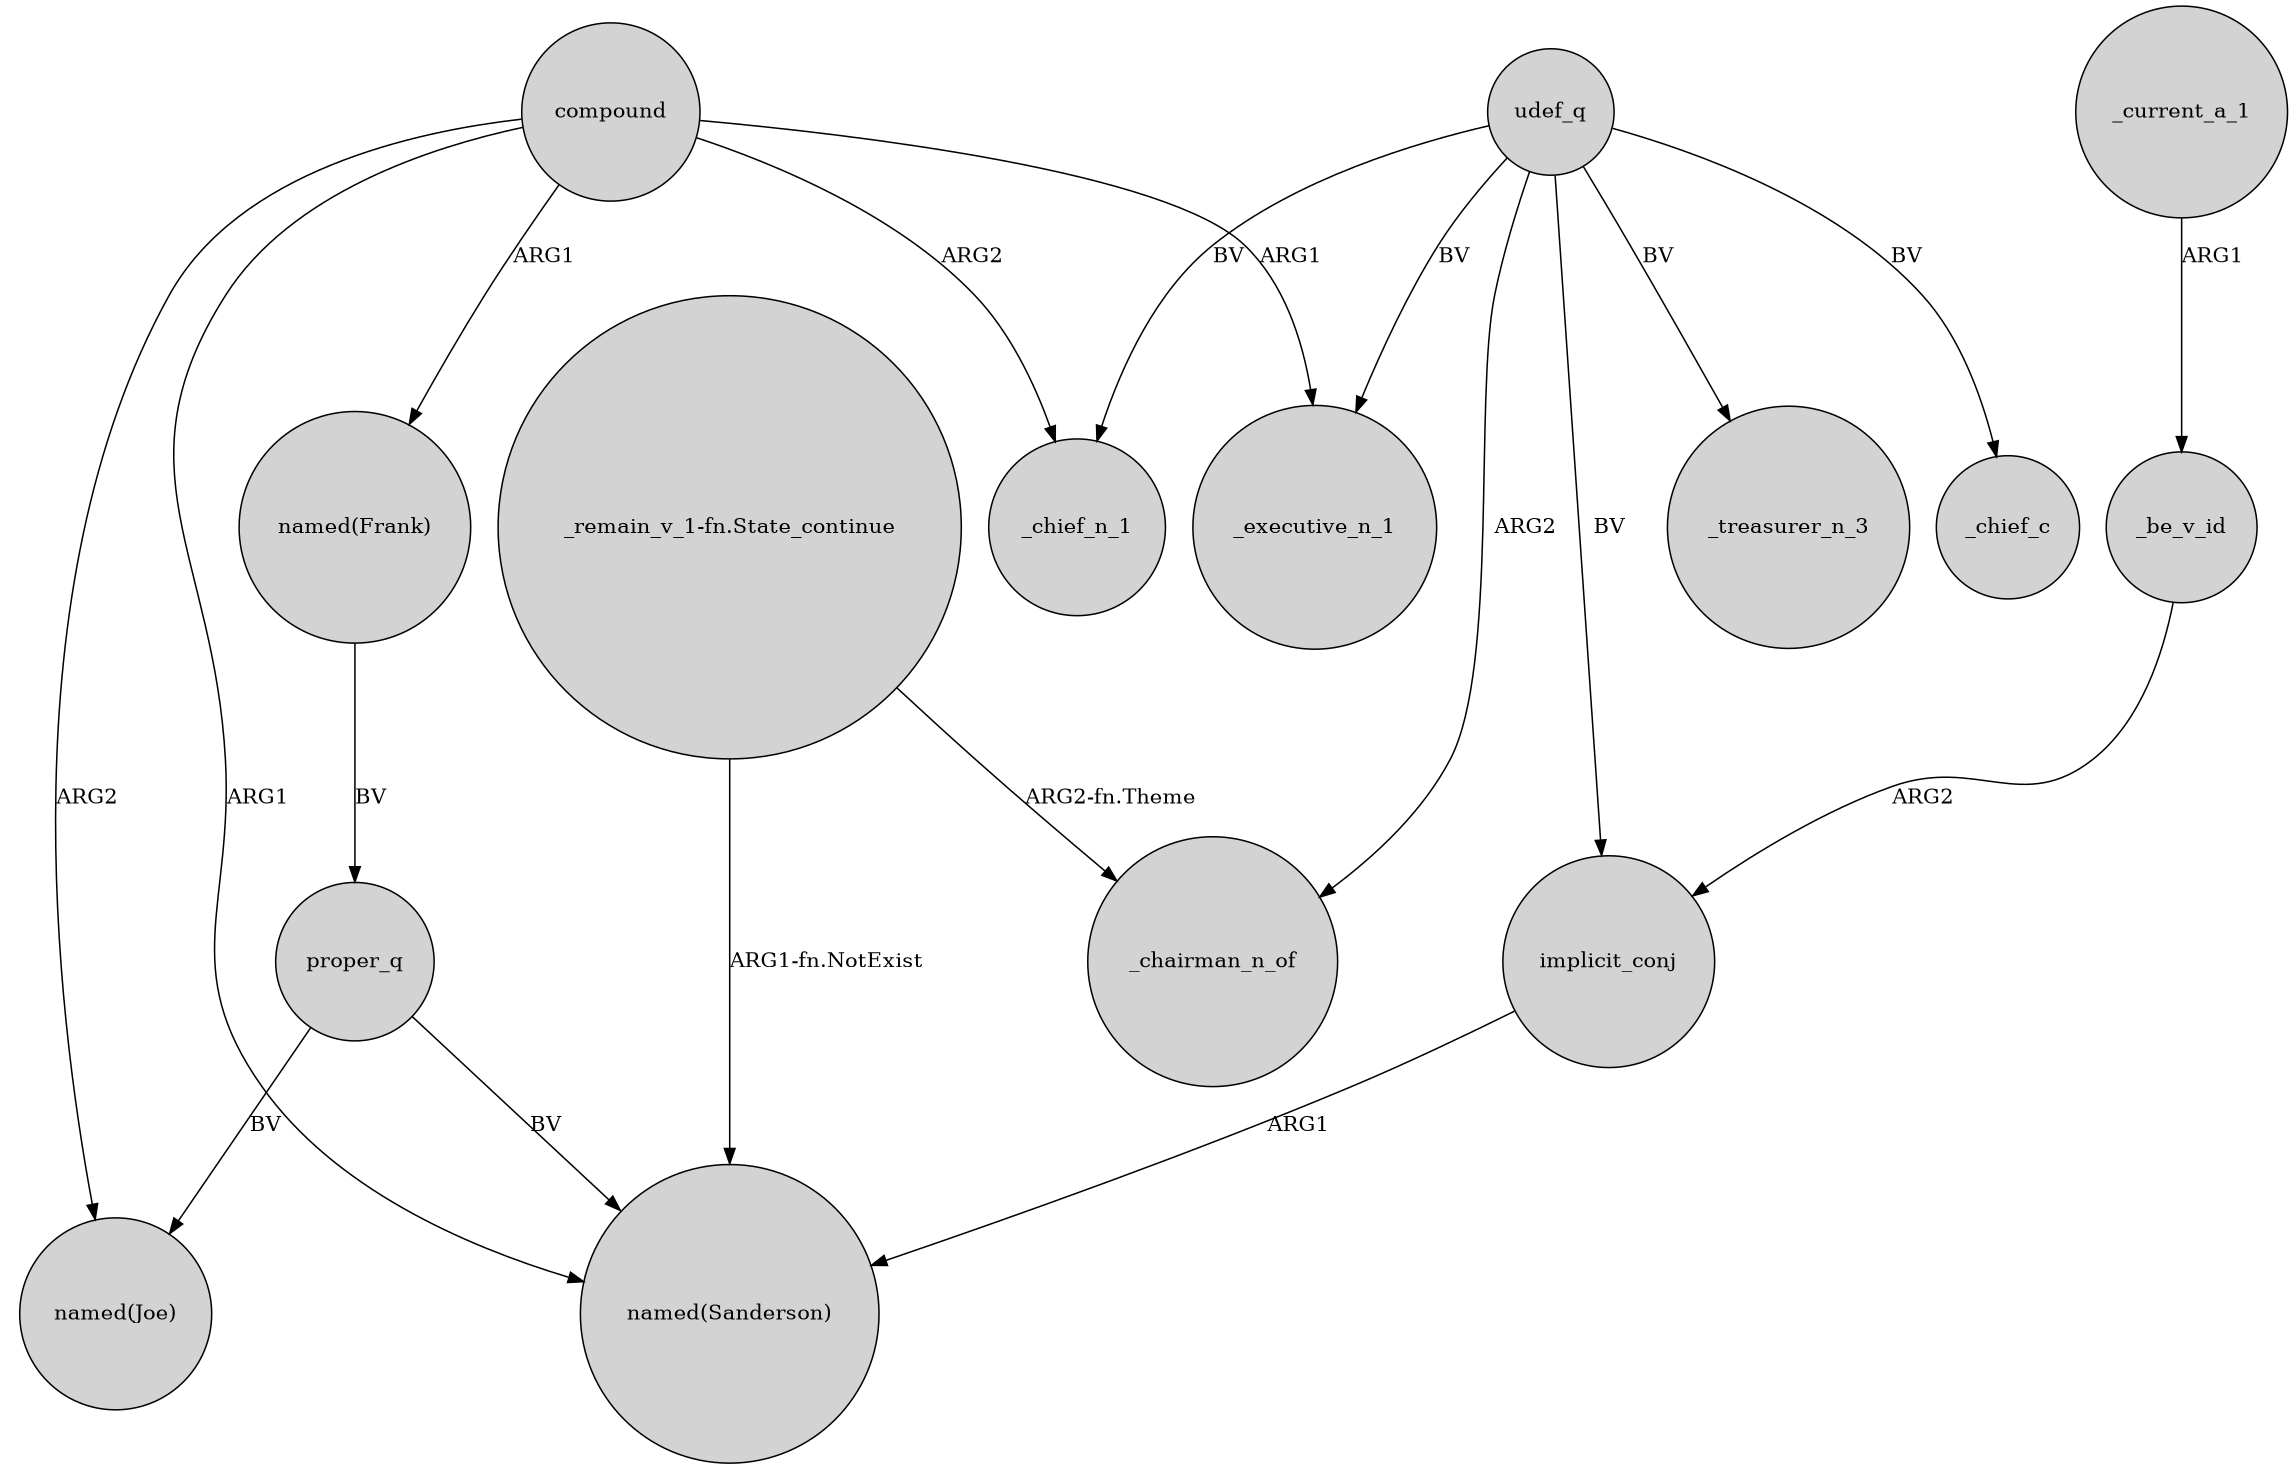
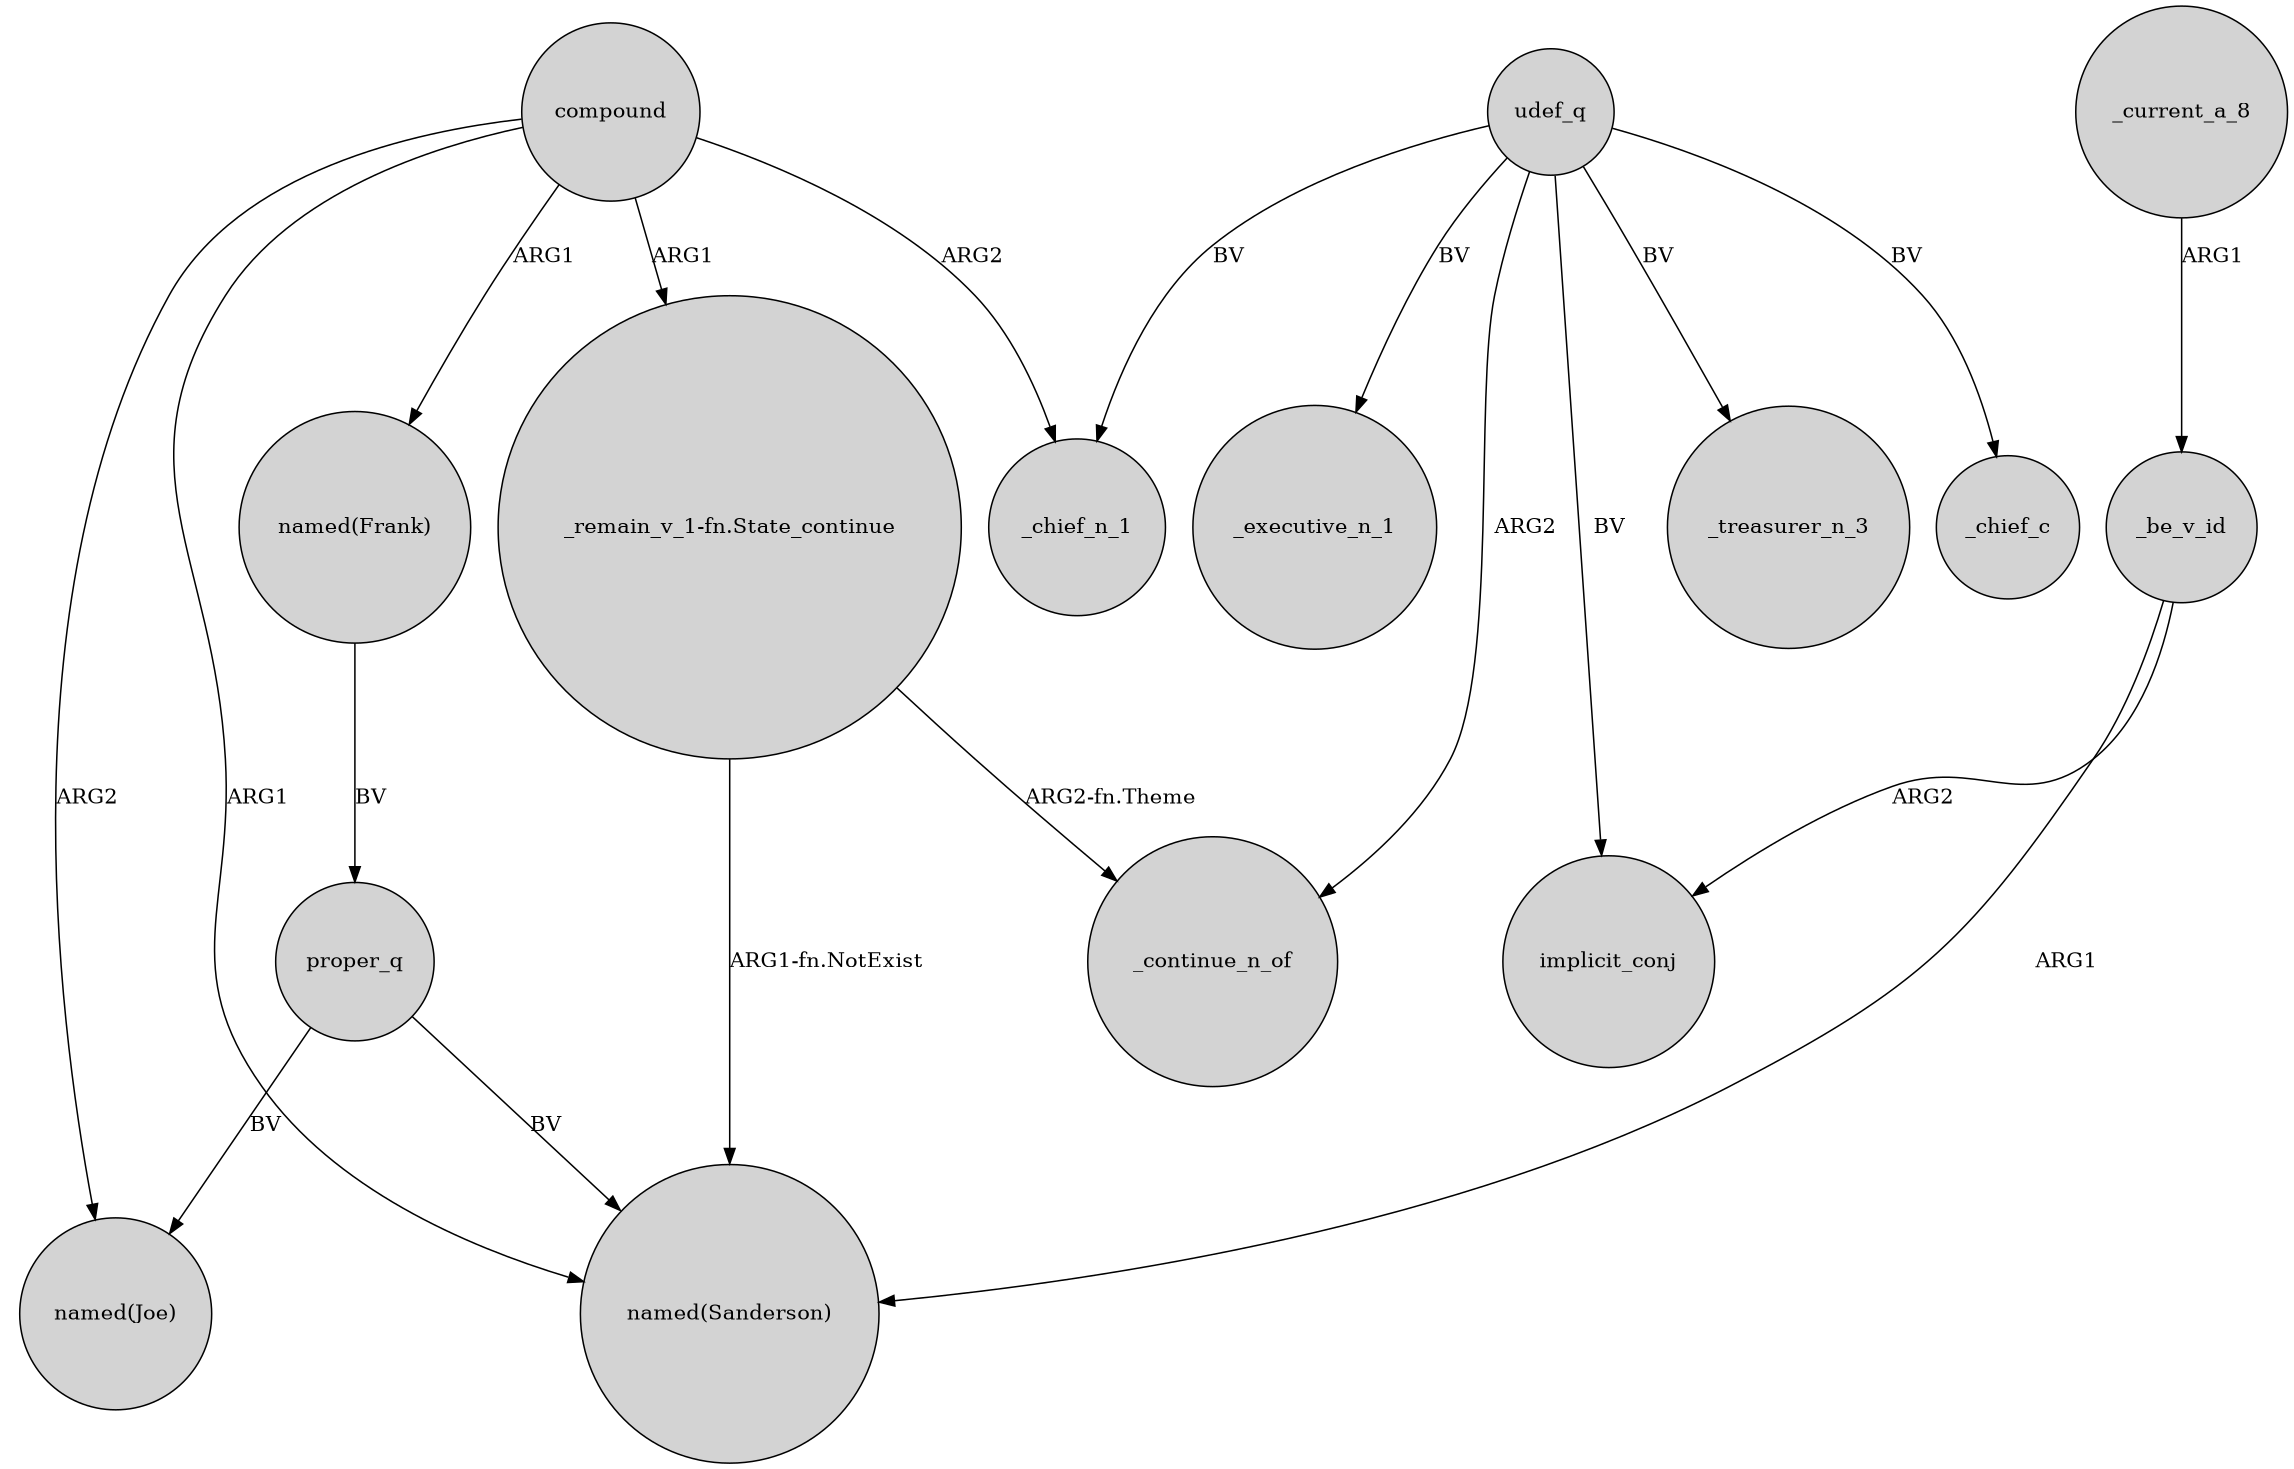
node "_current_a_1": label "_current_a_1" -> "_current_a_8"
edge "compound" -> "_executive_n_1": now "compound" -> "_remain_v_1-fn.State_continue"
node "_chairman_n_of": label "_chairman_n_of" -> "_continue_n_of"
edge "implicit_conj" -> "named(Sanderson)": now "_be_v_id" -> "named(Sanderson)"
